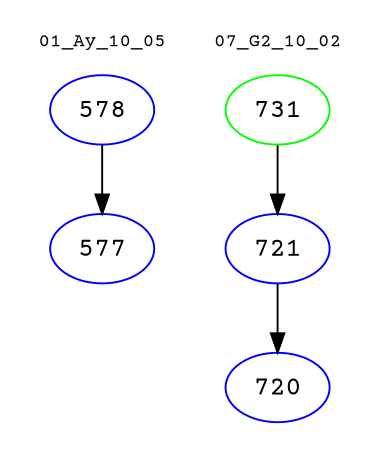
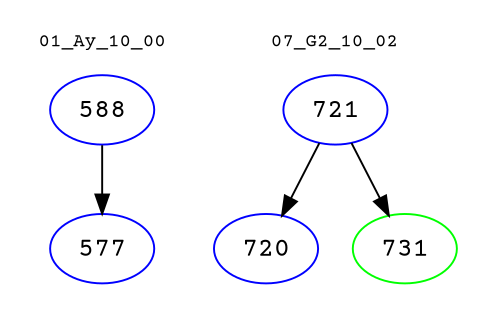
cluster "01_Ay_10_05": label "01_Ay_10_05" -> "01_Ay_10_00"
node "578": label "578" -> "588"
edge "731" -> "721": reversed
